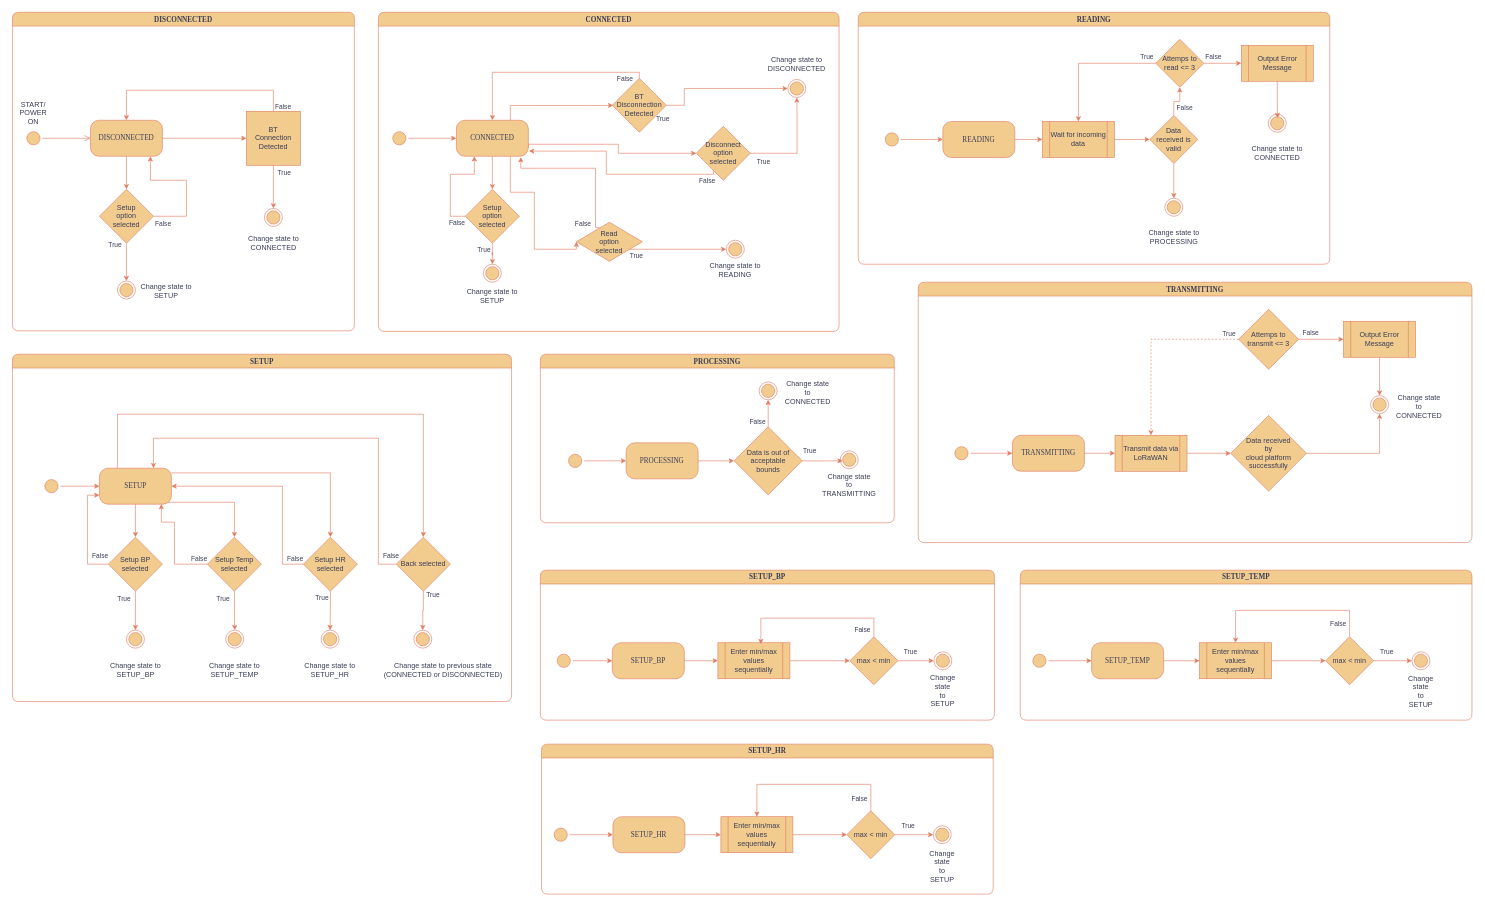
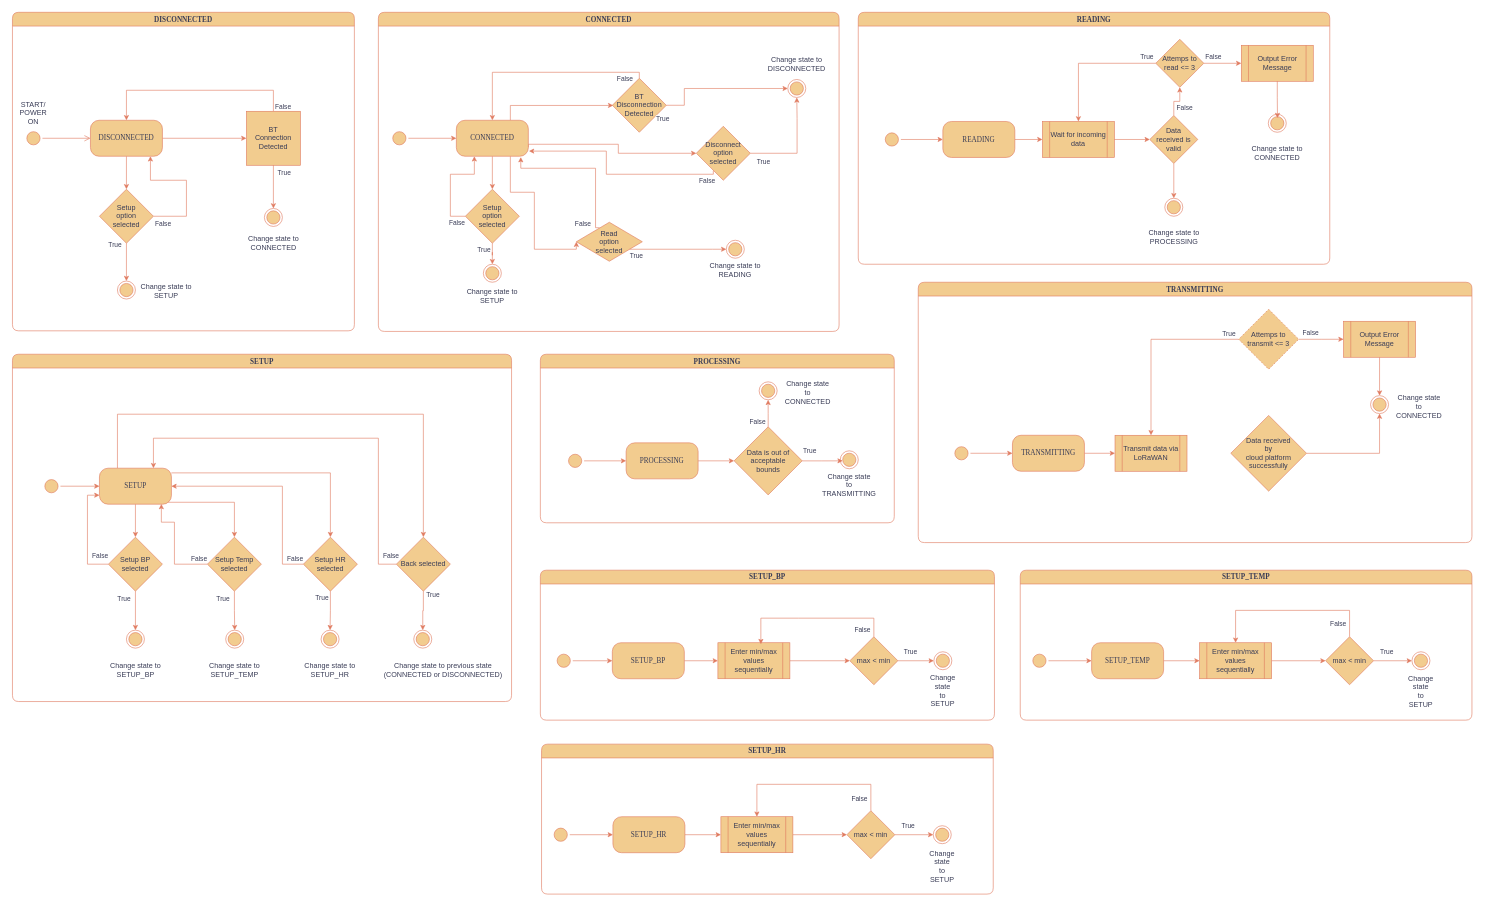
node "Attemps to transmit <= 3": style solid -> dashed
edge "Attemps to transmit <= 3" -> "Transmit data via LoRaWAN": style dashed -> solid
edge "Transmit data via LoRaWAN" -> "Data received by cloud platform successfully": removed
